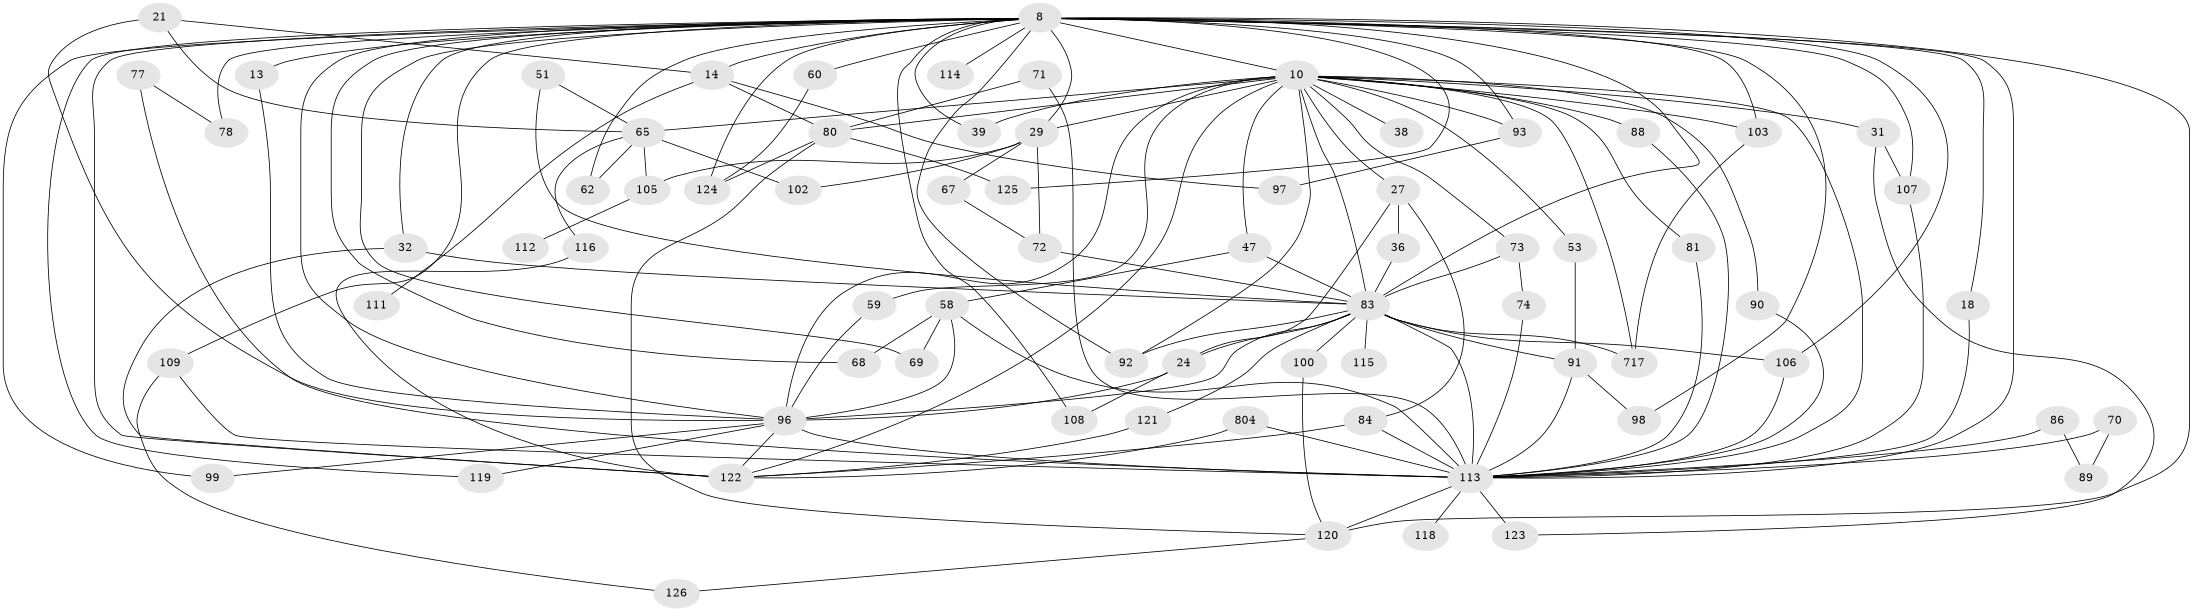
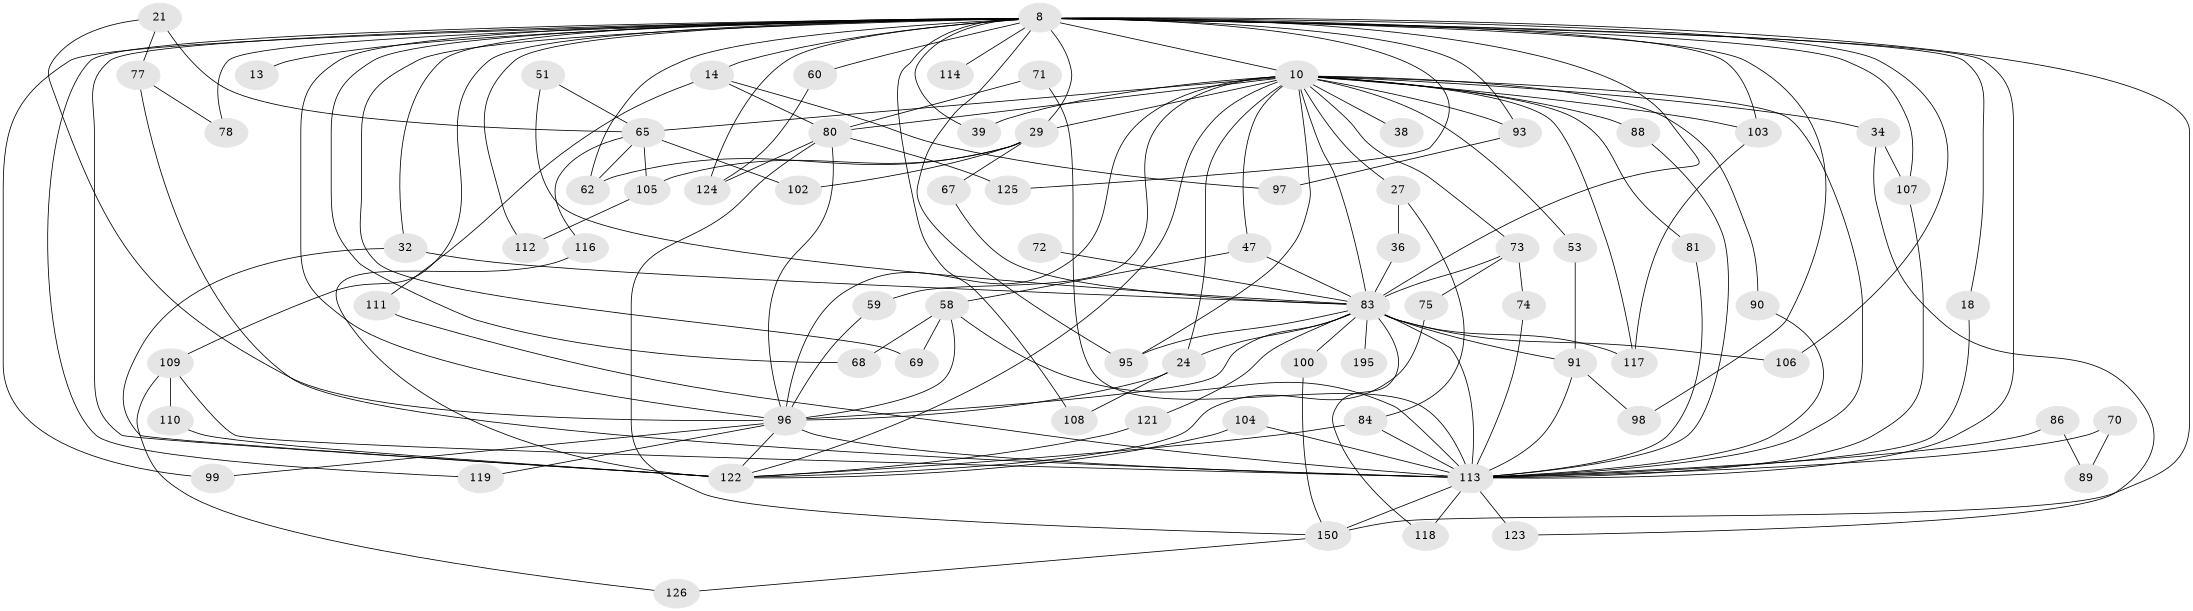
edge "21" -- "14": now "21" -- "77"
edge "8" -- "112": added
node "31": label "31" -> "34"
edge "29" -- "72": now "29" -- "62"
edge "67" -- "72": now "67" -- "83"
node "75": added
edge "27" -- "24": now "10" -- "24"
node "92": label "92" -> "95"
node "115": label "115" -> "195"
node "717": label "717" -> "117"
edge "13" -- "96": now "80" -- "96"
edge "83" -- "118": added
node "110": added
node "804": label "804" -> "104"
edge "106" -- "113": now "111" -- "113"
node "120": label "120" -> "150"
